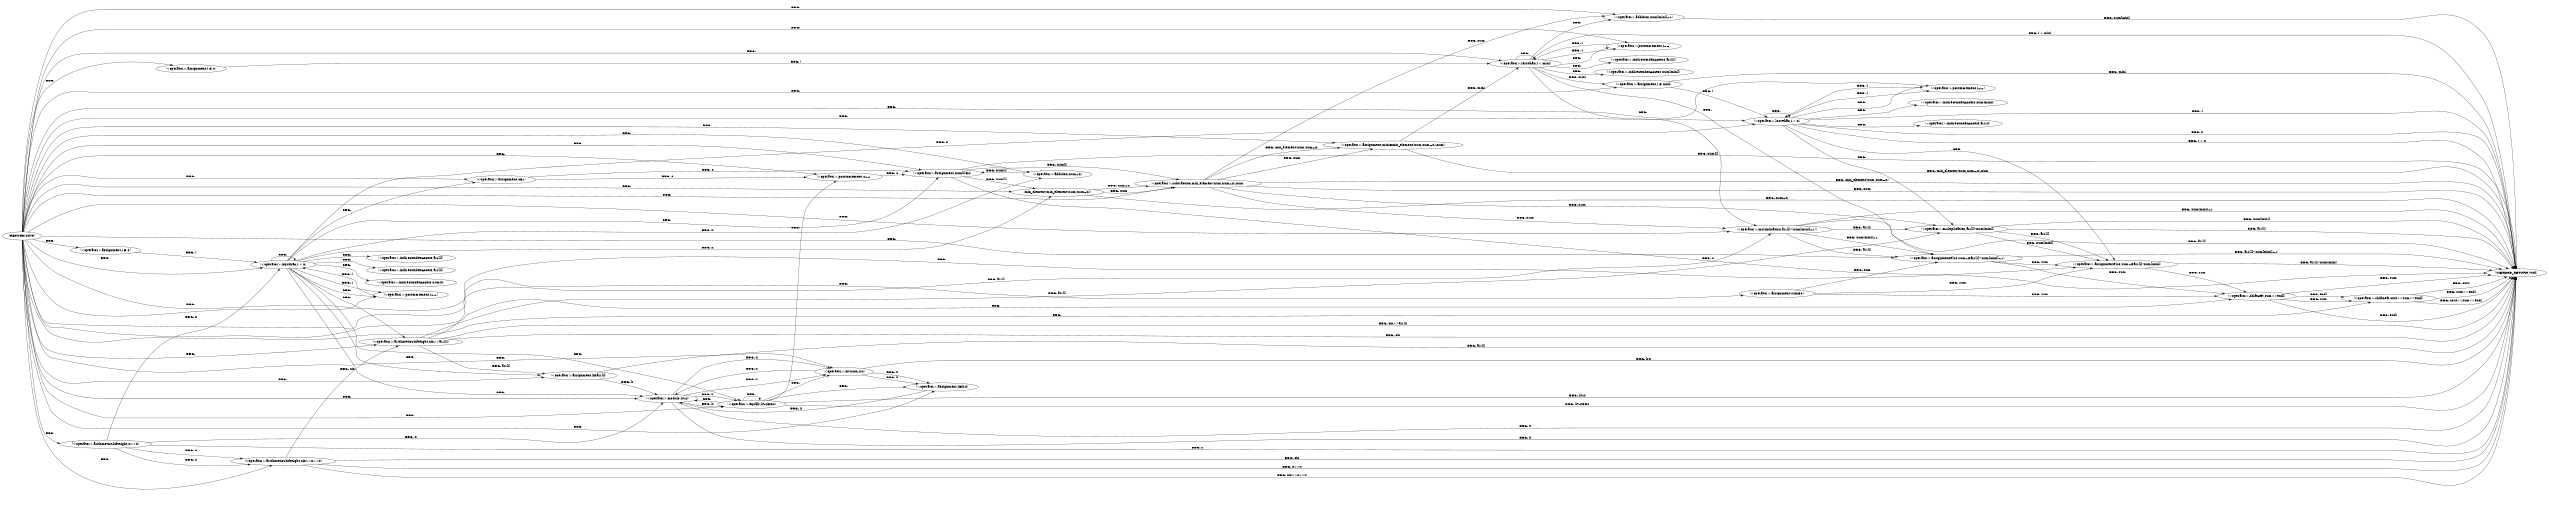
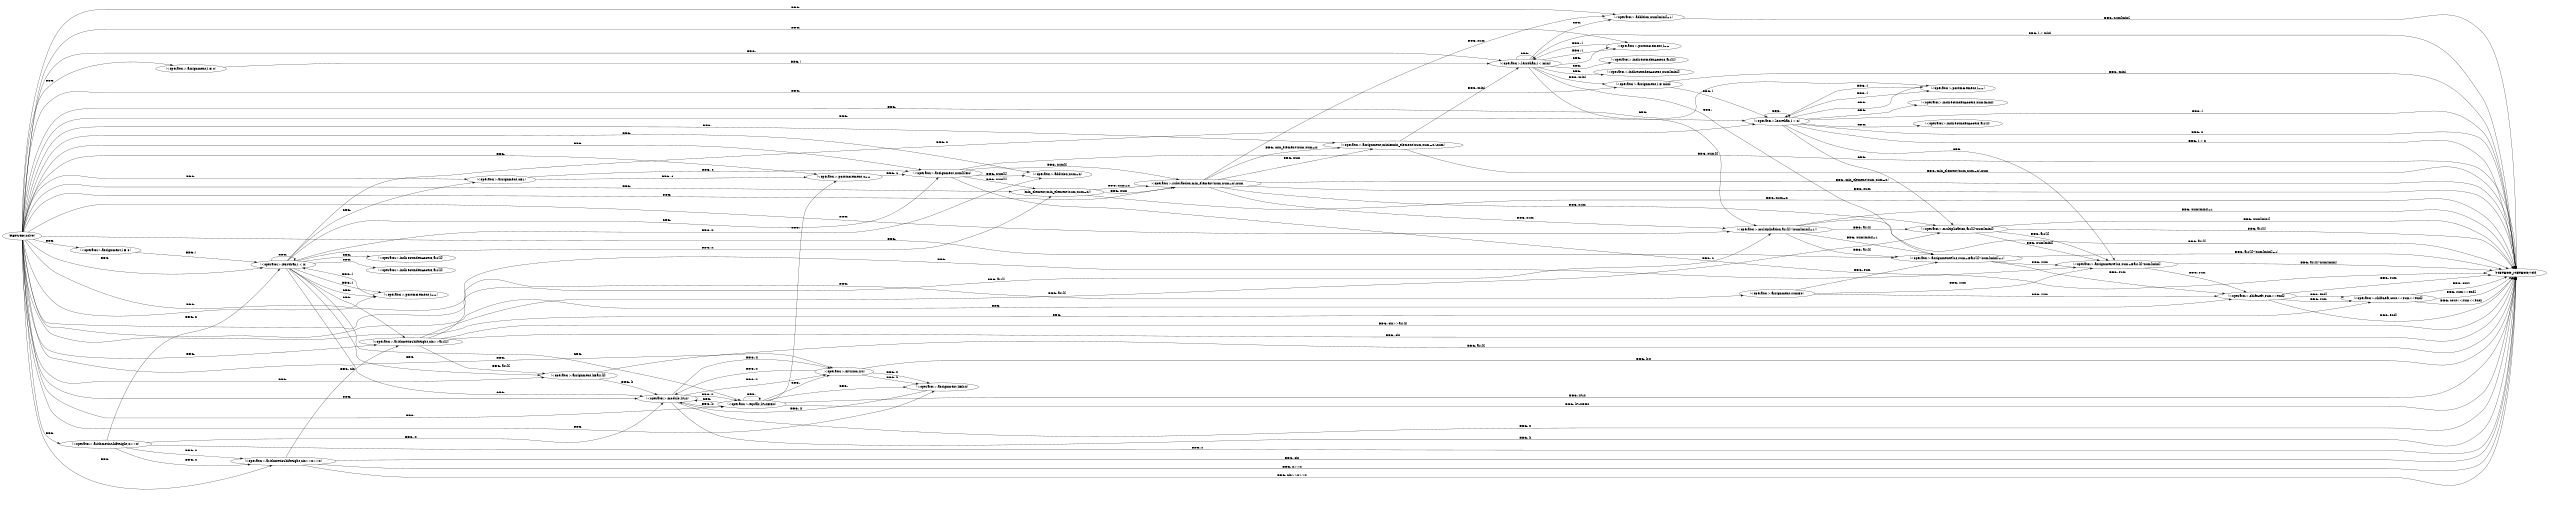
edge "(<operator>.addition,num+n)" -> "(<operator>.assignment,num[i]=c)": reversed
node "(METHOD_RETURN,void)": label "(METHOD_RETURN,void)" -> "(METHOD_METHOD,void)"
node "(<operator>.indirectIndexAccess,num[i])": removed
